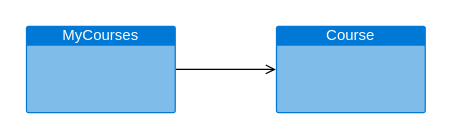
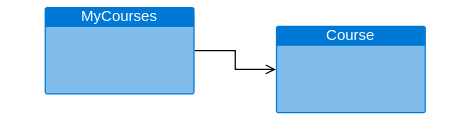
node "MyCourses": moved (101, 69) -> (119, 51)
